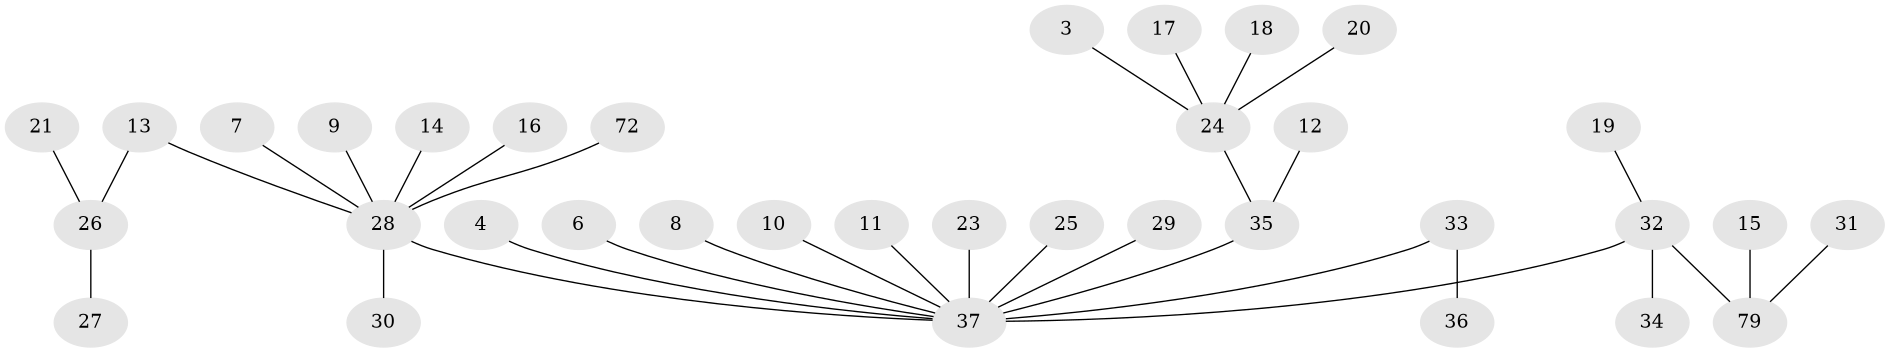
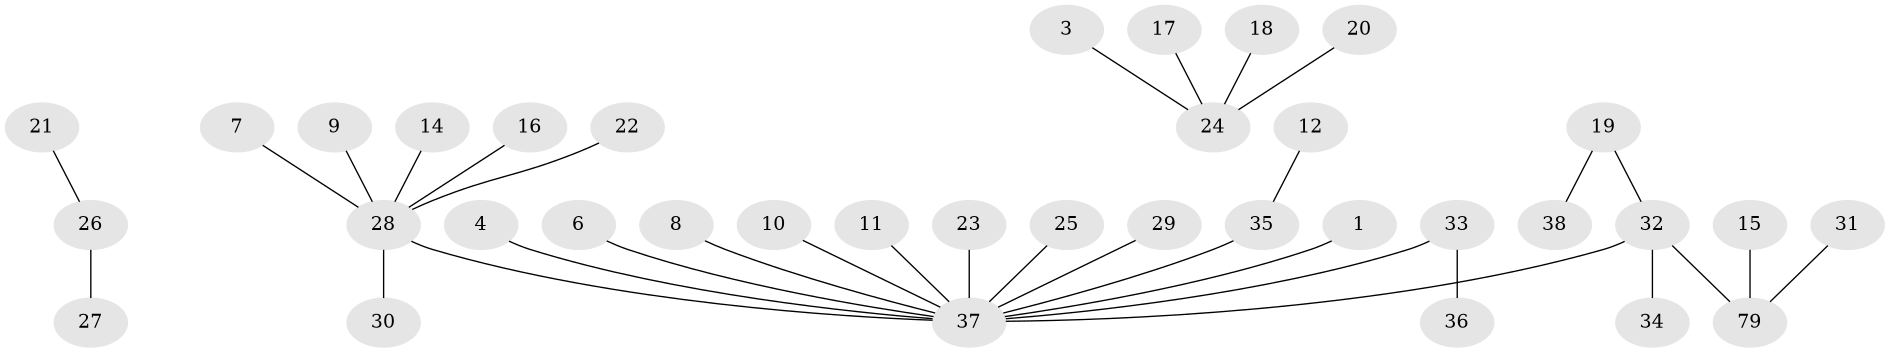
node "13": removed
node "72": label "72" -> "22"
edge "24" -- "35": removed
node "1": added
node "38": added
